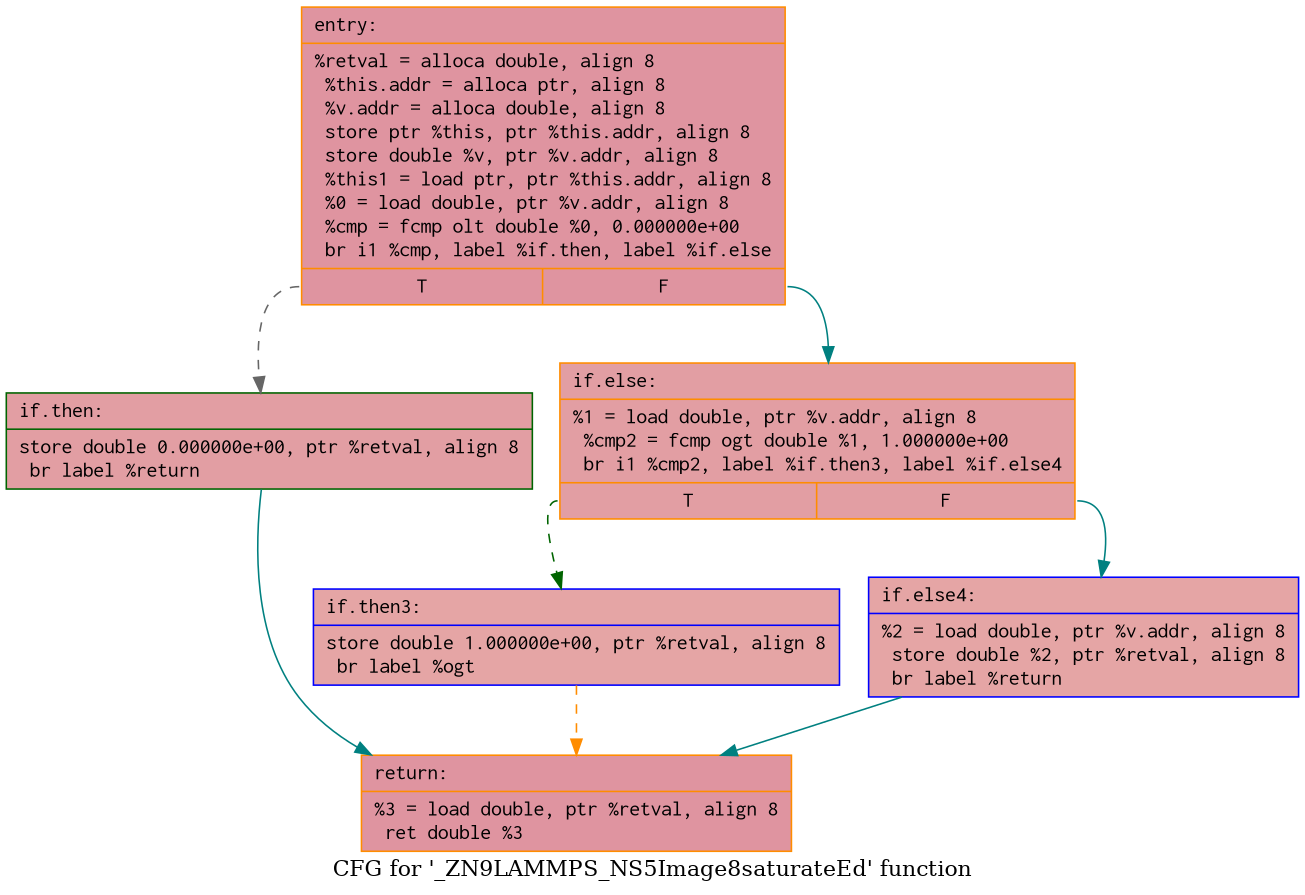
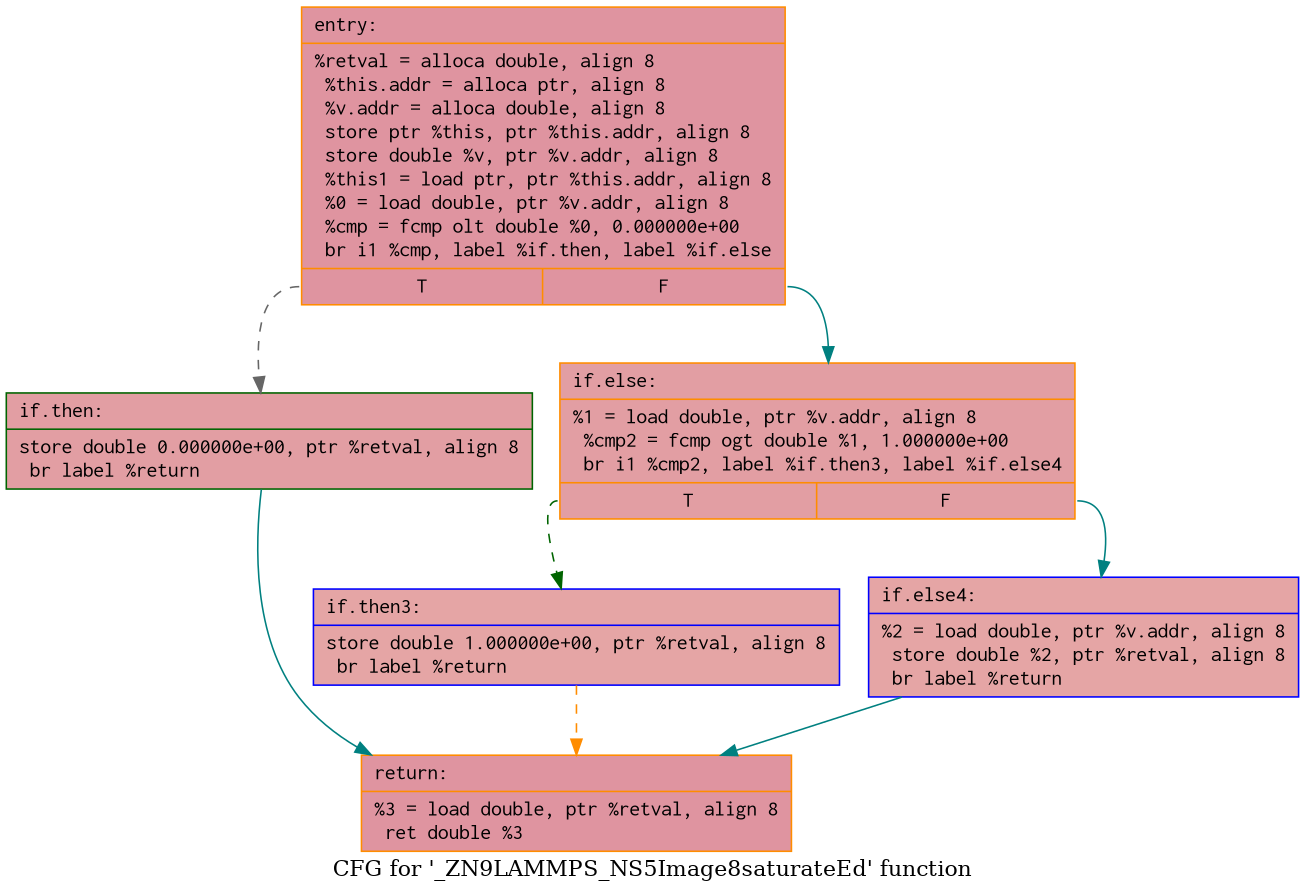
node "if.then3:": text "br label %ogt" -> "br label %return"
